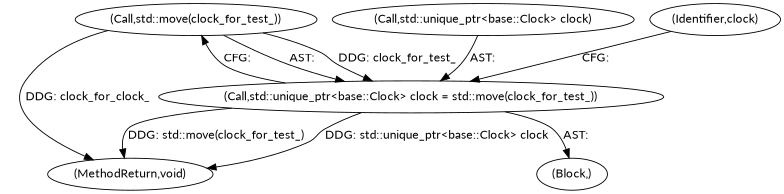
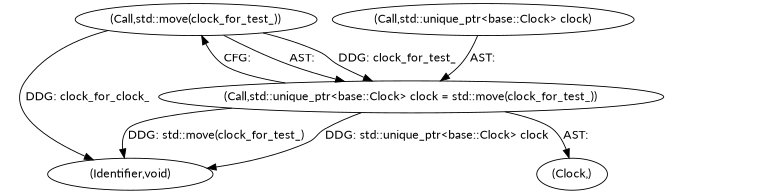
node "(Identifier,clock)": removed
node "(MethodReturn,void)": label "(MethodReturn,void)" -> "(Identifier,void)"
node "(Block,)": label "(Block,)" -> "(Clock,)"
